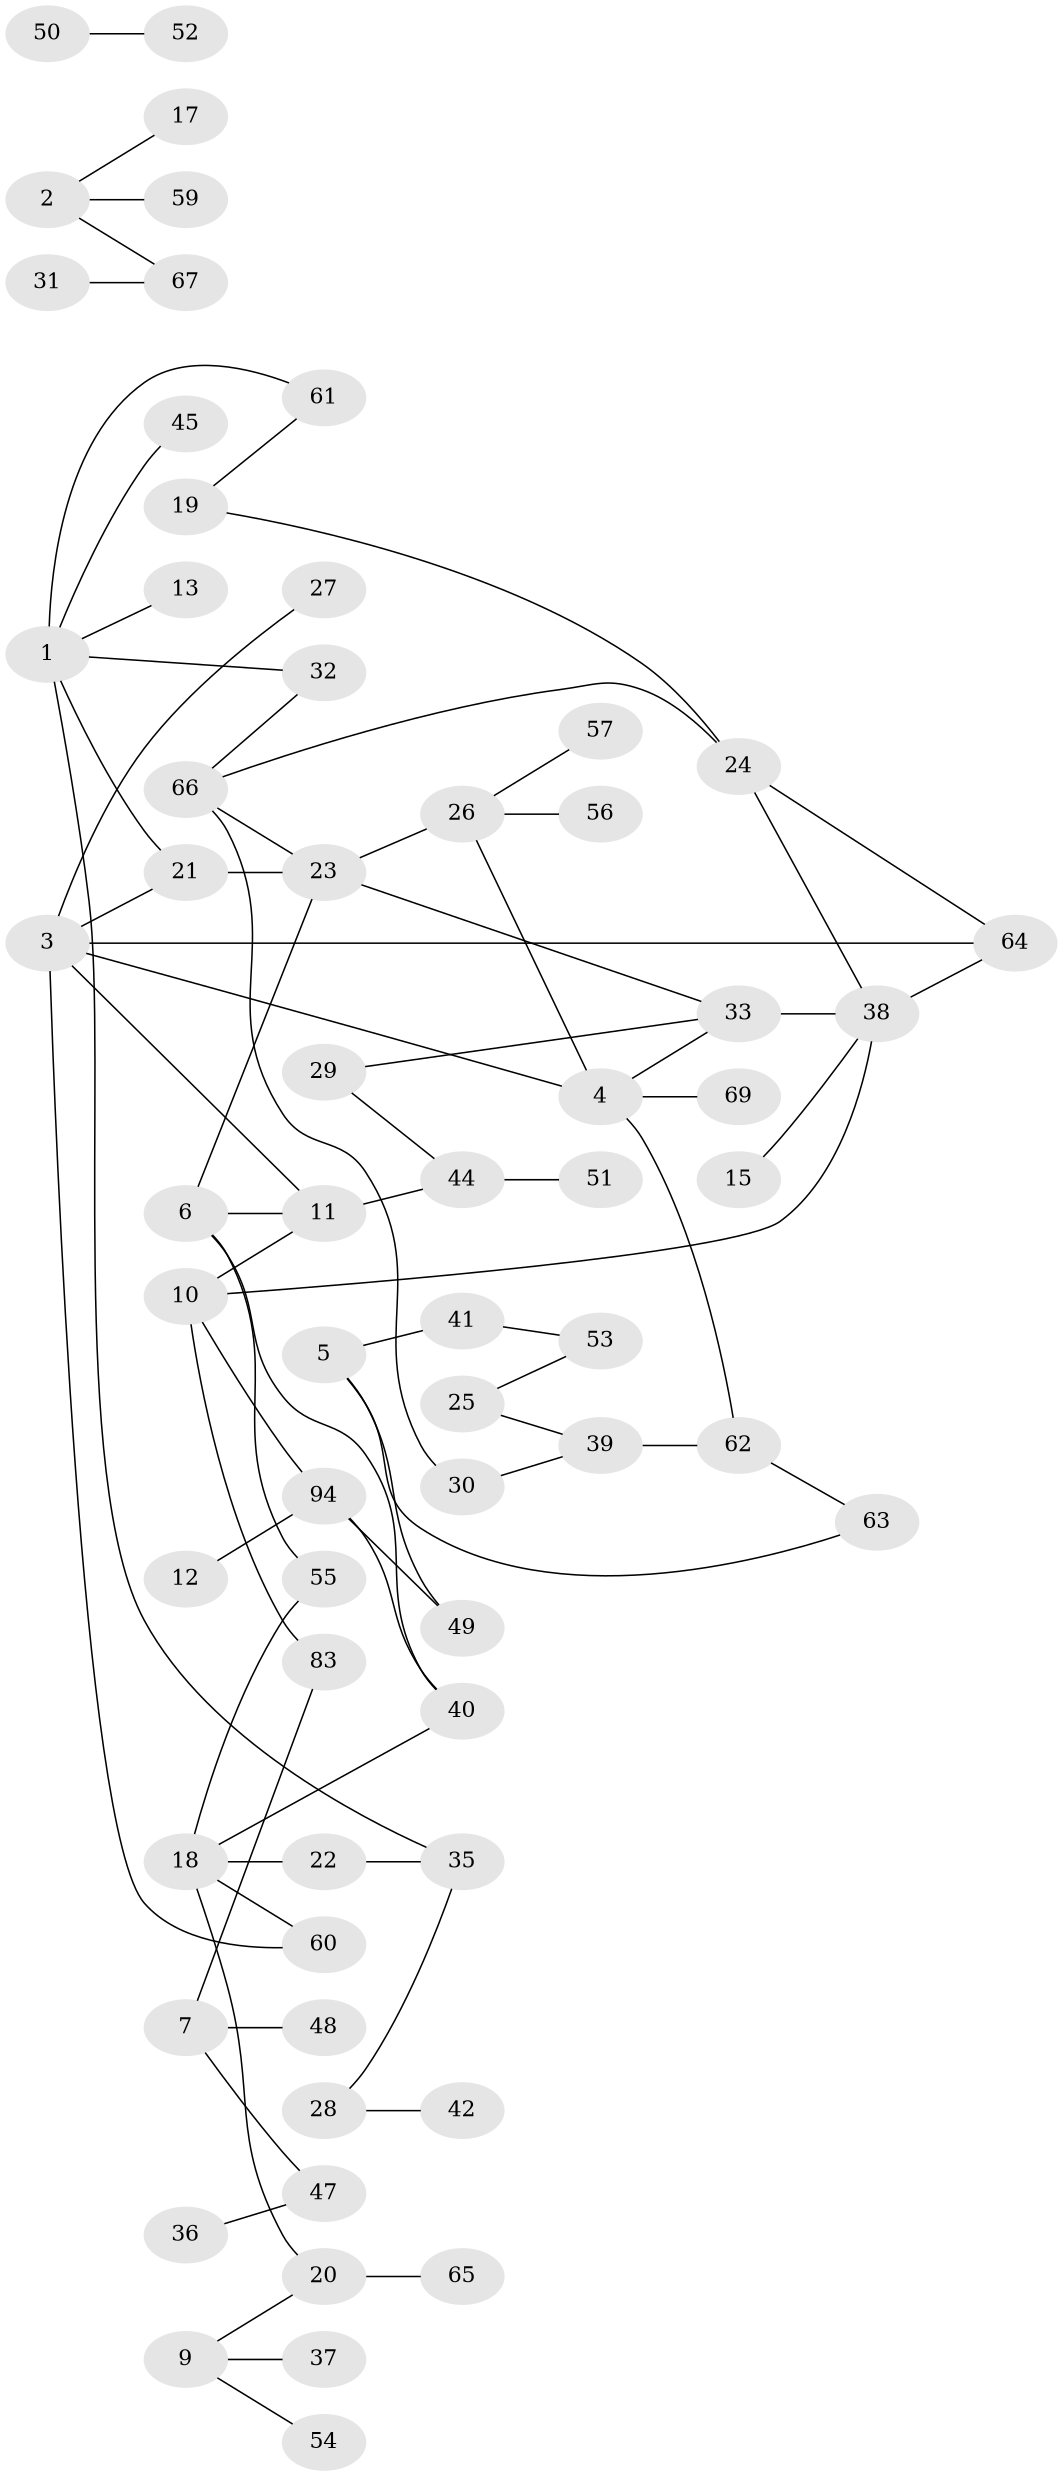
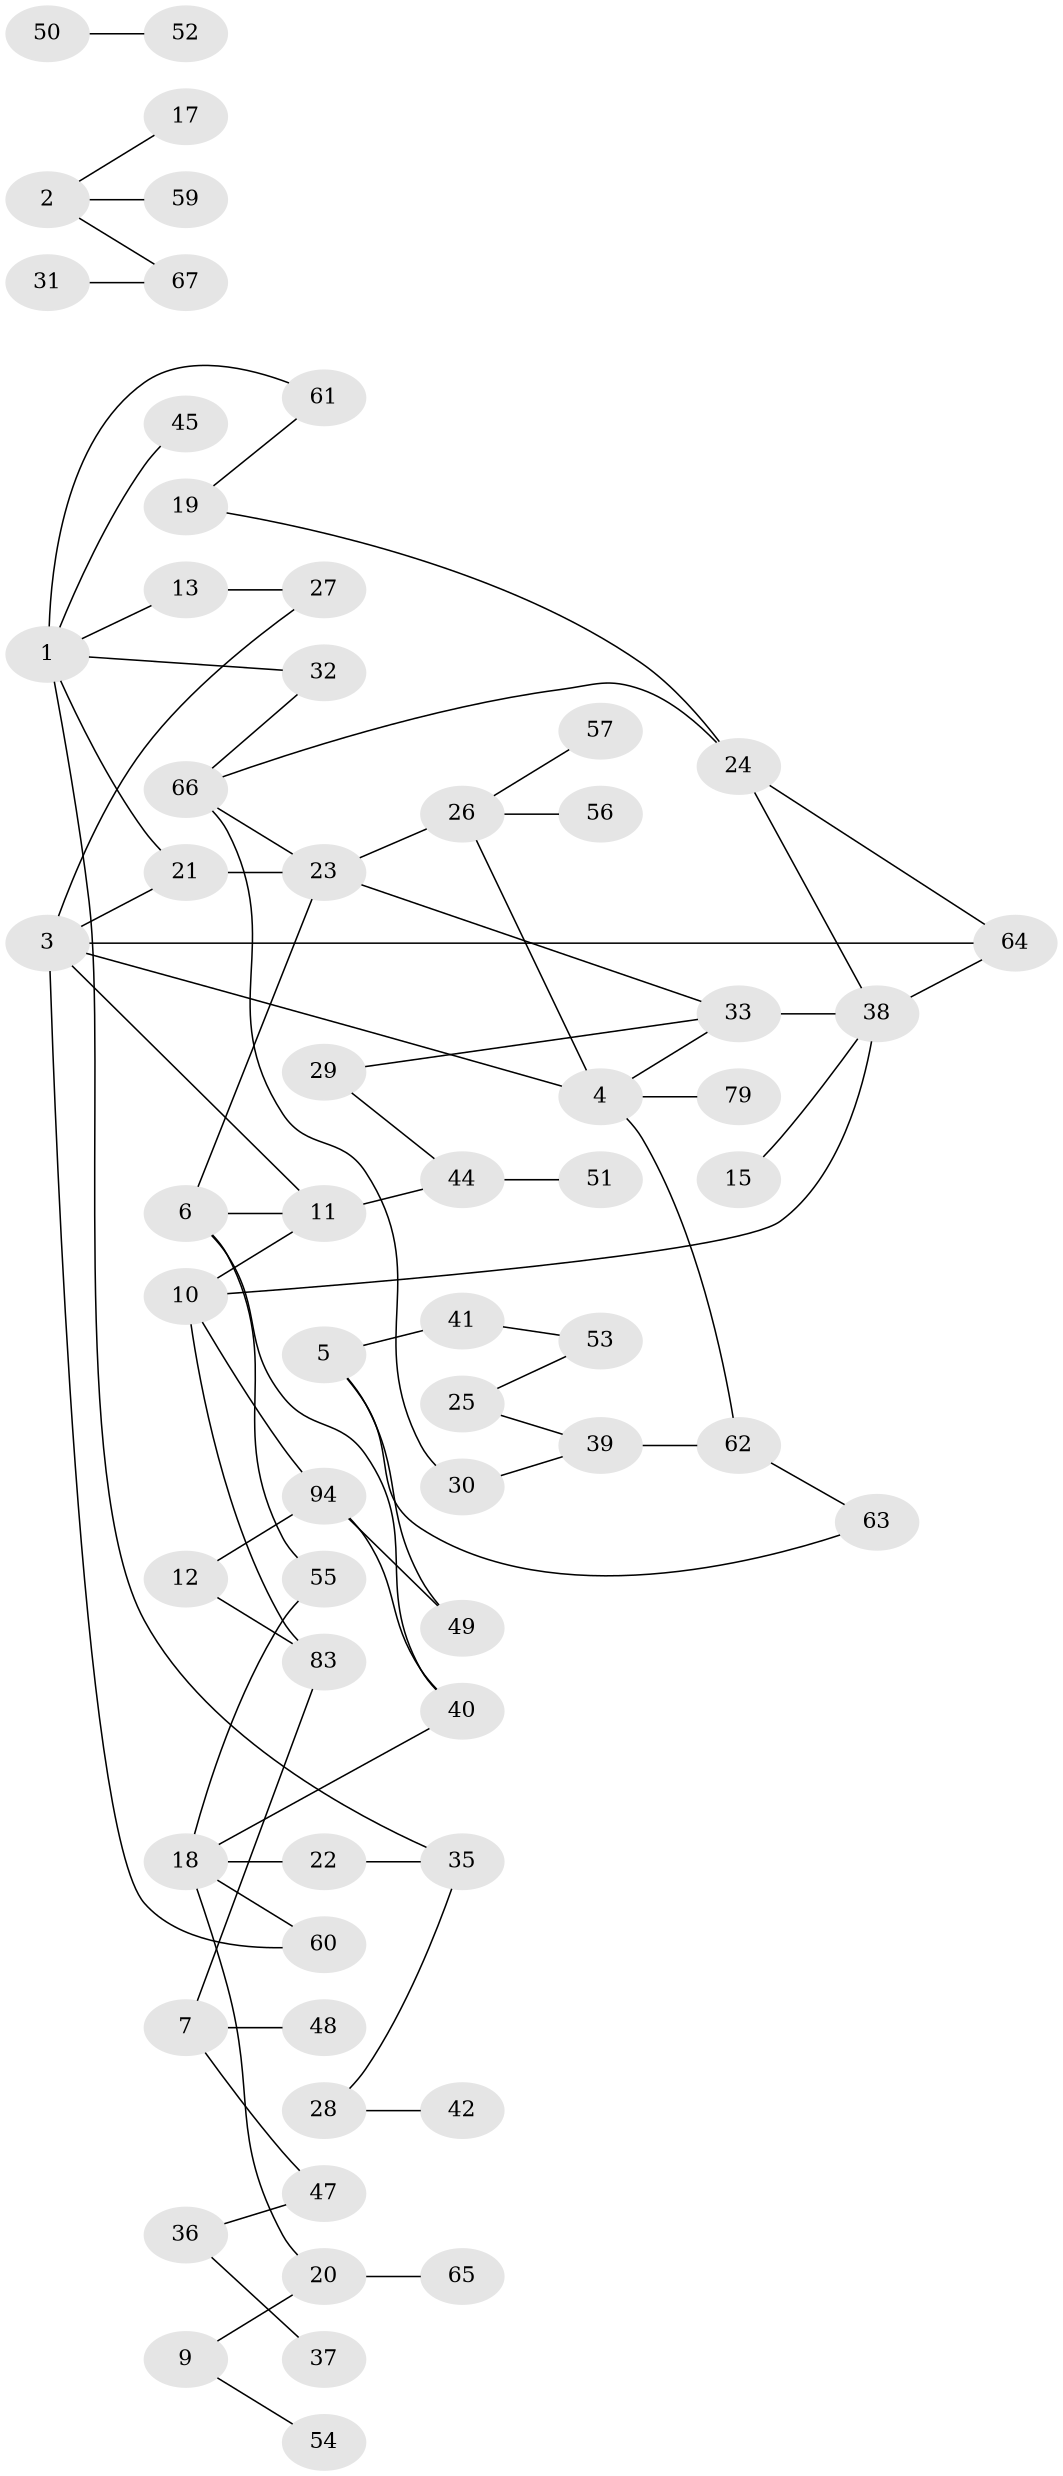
edge "13" -- "27": added
node "69": label "69" -> "79"
edge "12" -- "83": added
edge "9" -- "37": now "36" -- "37"
